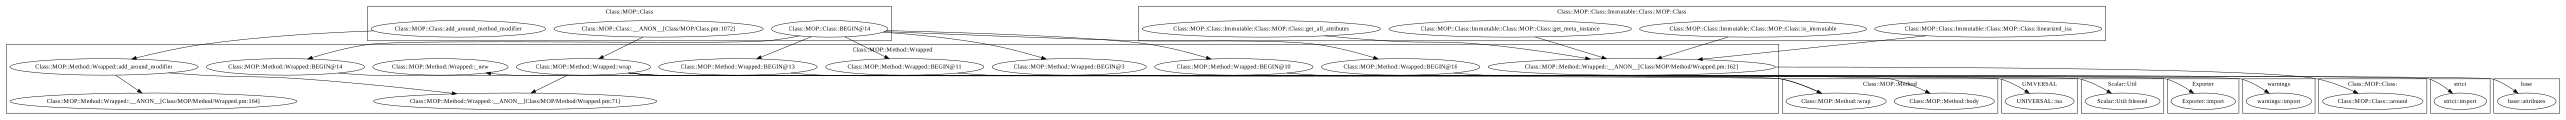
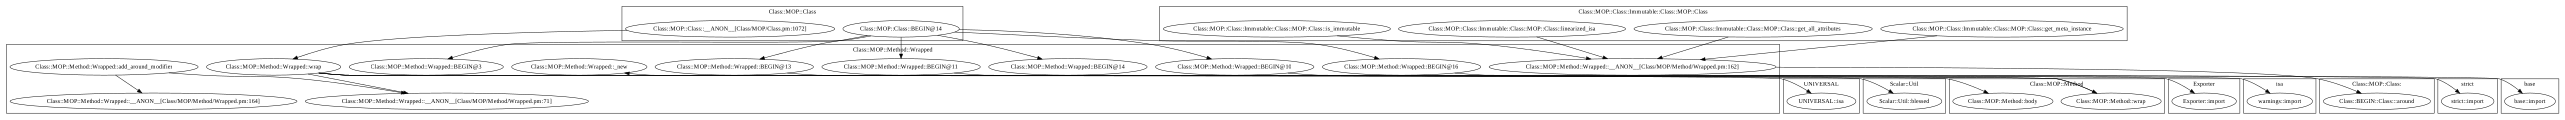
node "Class::MOP::Class::add_around_method_modifier": removed
edge "Class::MOP::Method::Wrapped::BEGIN@14" -> "Class::MOP::Method::wrap": now "Class::MOP::Method::Wrapped::wrap" -> "Class::MOP::Method::wrap"
cluster "warnings": label "warnings" -> "isa"
node "Class::MOP::Class:::around": label "Class::MOP::Class:::around" -> "Class::BEGIN::Class:::around"
node "base::attributes": label "base::attributes" -> "base::import"
